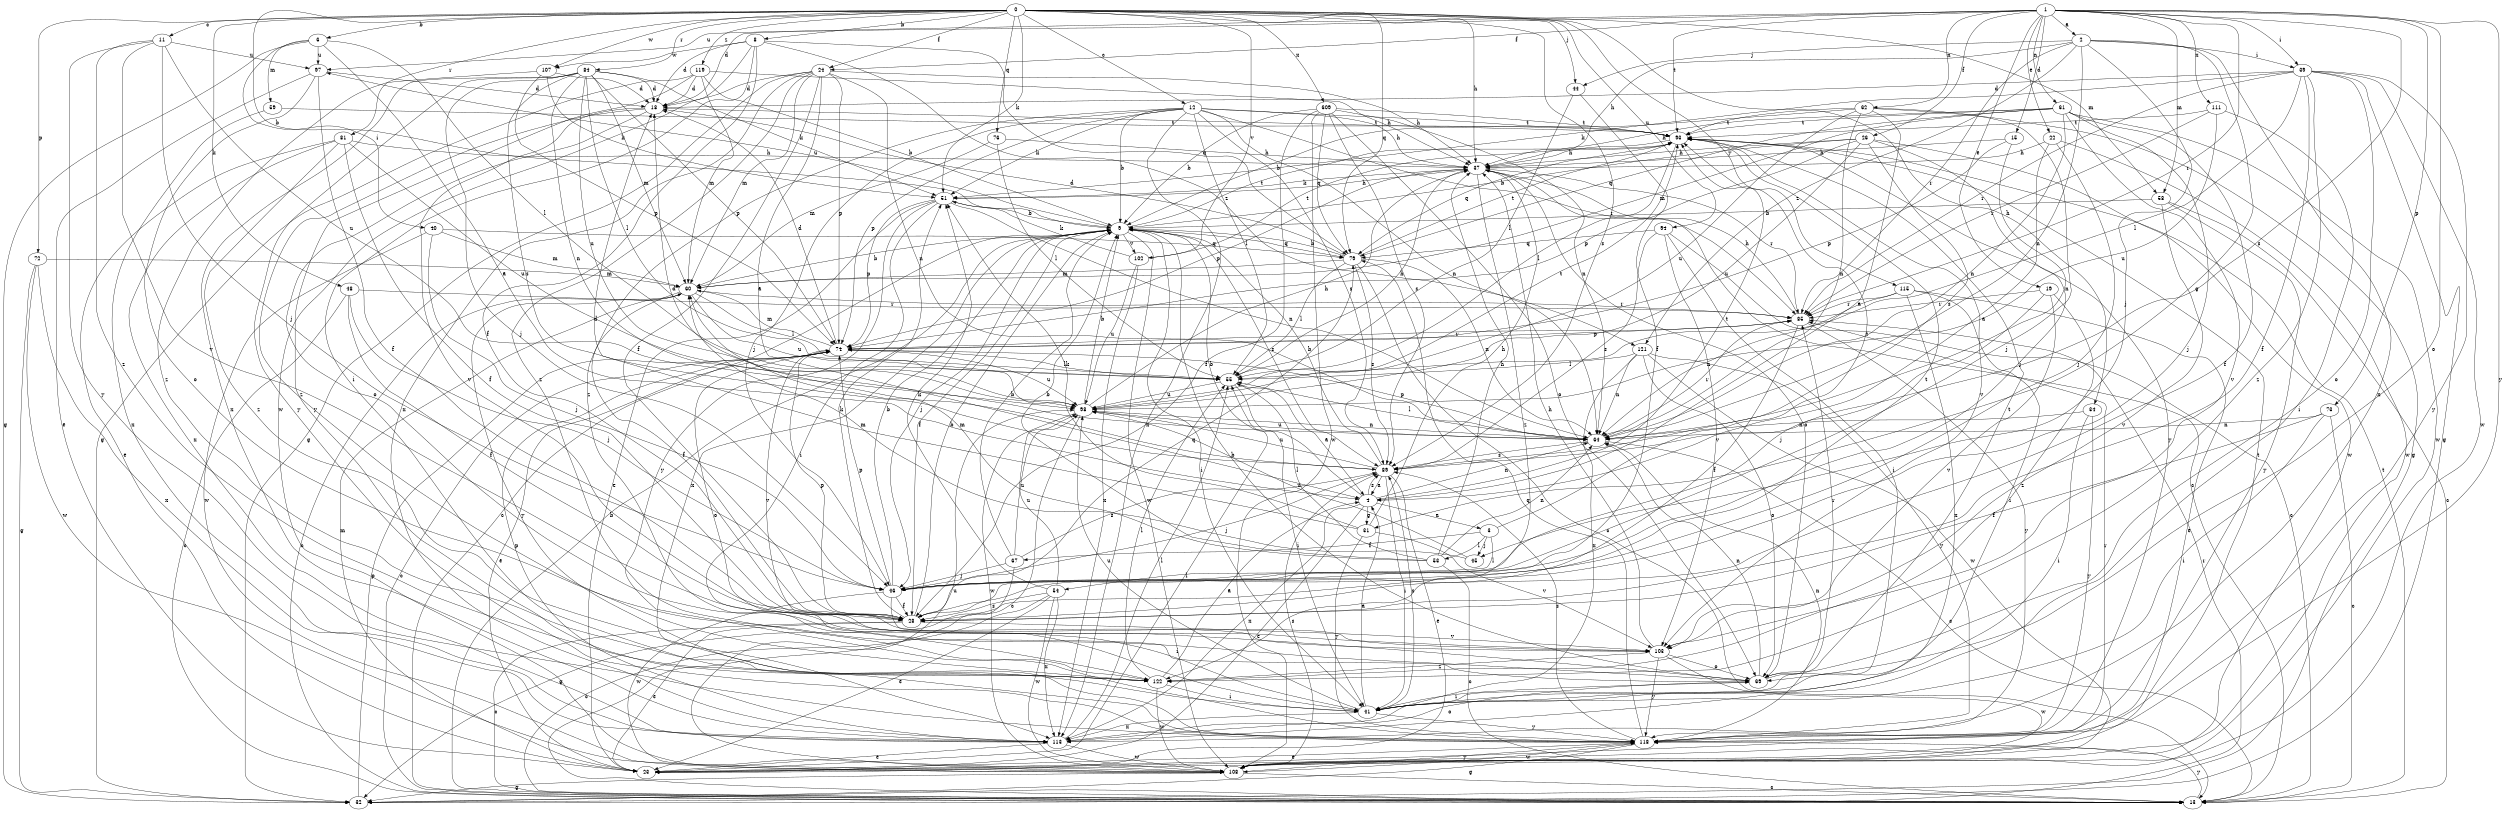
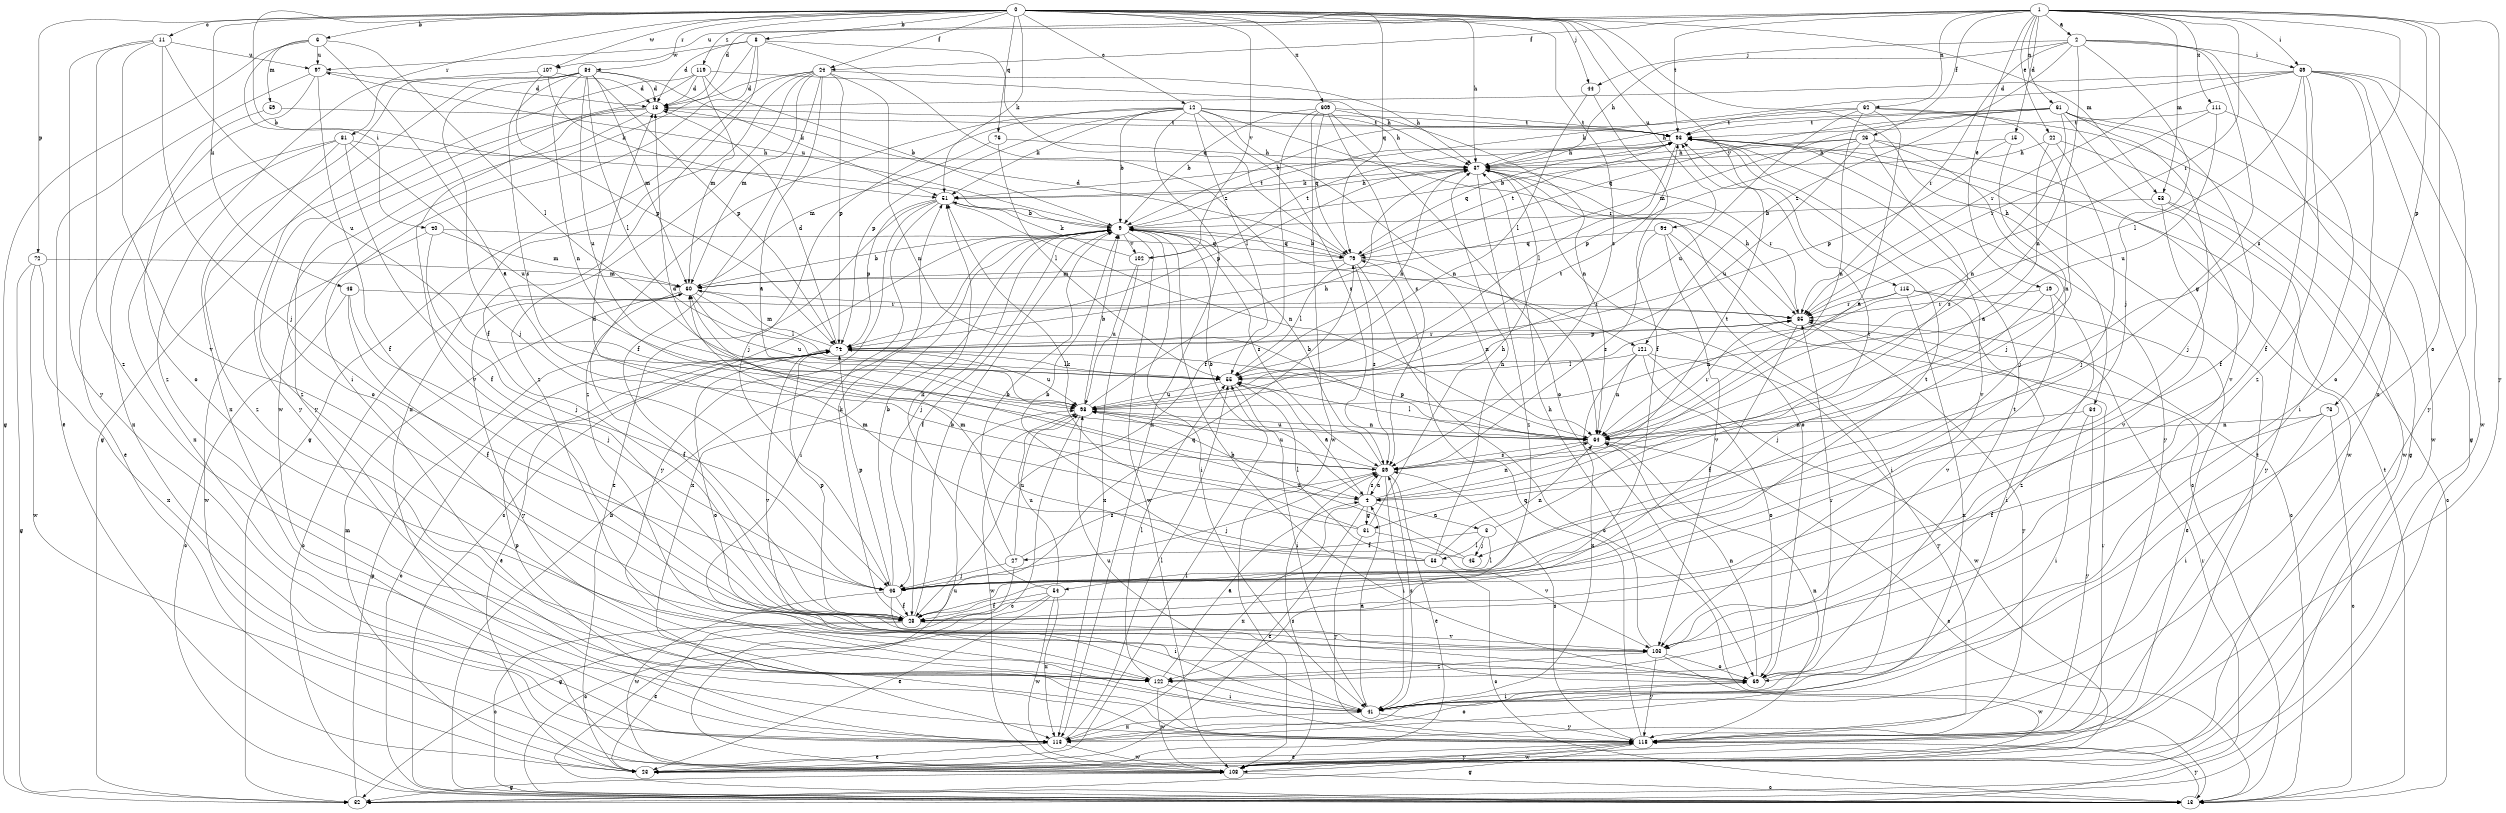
node "67": label "67" -> "27"
edge "54" -> "28": label "s" -> "f"
